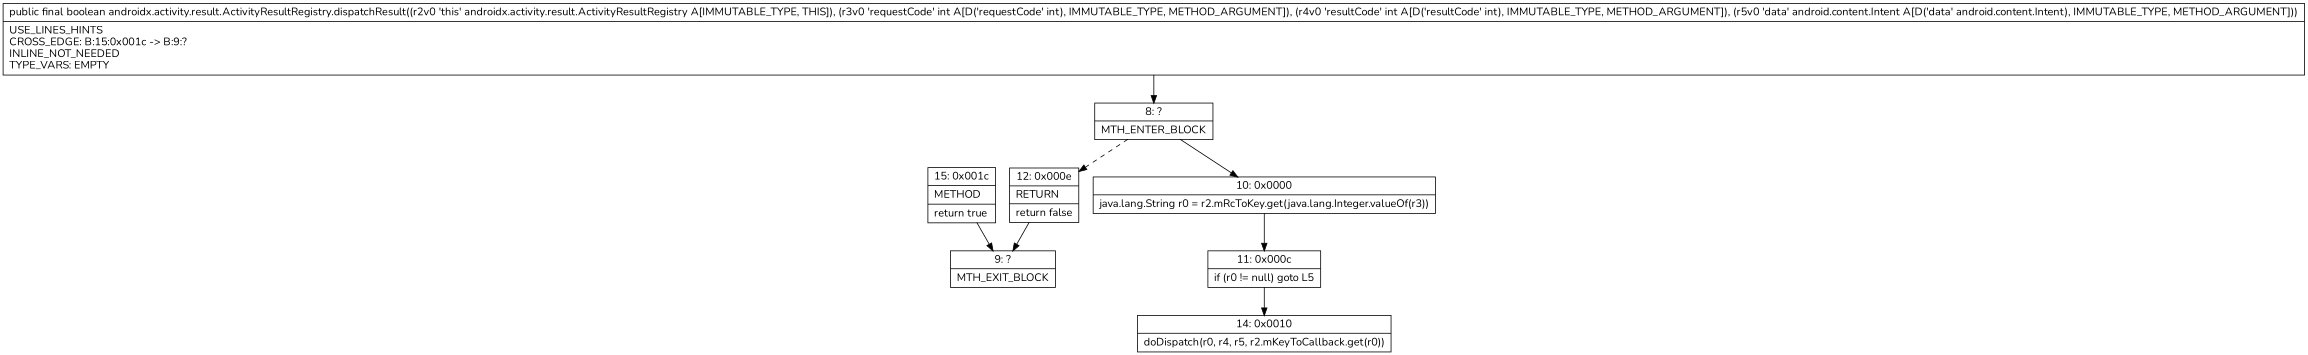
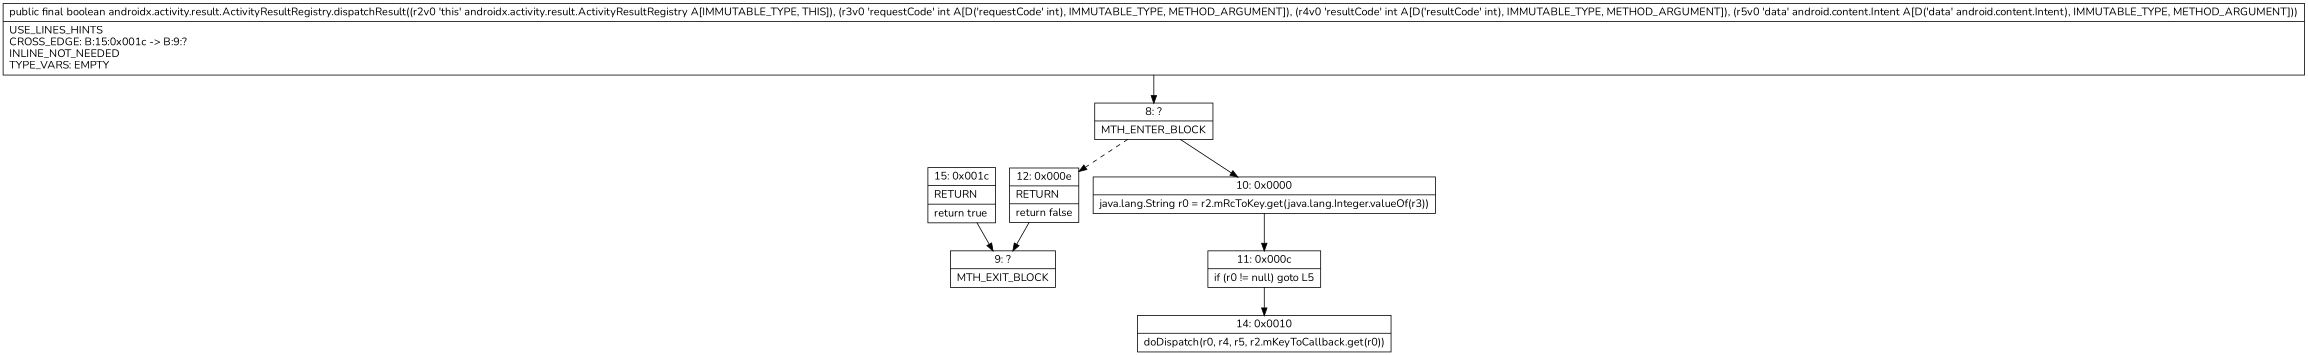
node "15: 0x001c": text "METHOD" -> "RETURN"
